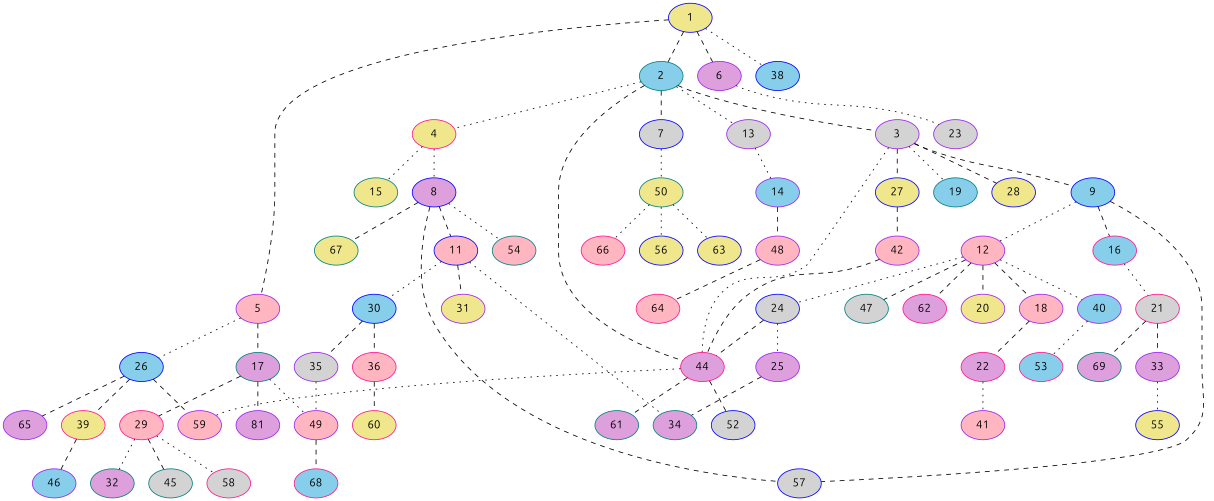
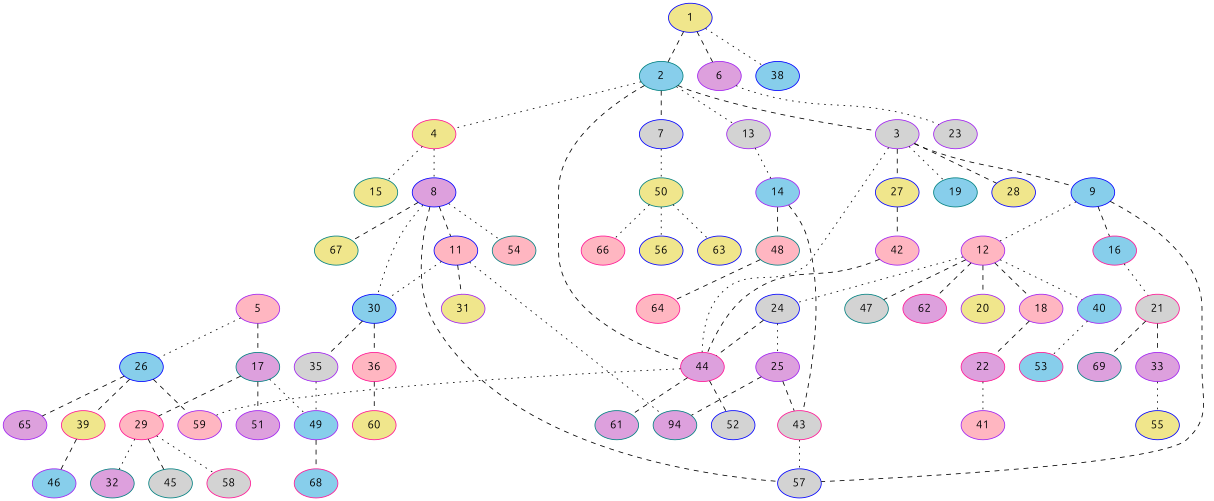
edge "1" -- "5": removed
edge "8" -- "30": added
node "48": color purple -> teal
node "81": label "81" -> "51"
node "49": fillcolor lightpink -> skyblue
node "34": label "34" -> "94"
node "43": added
